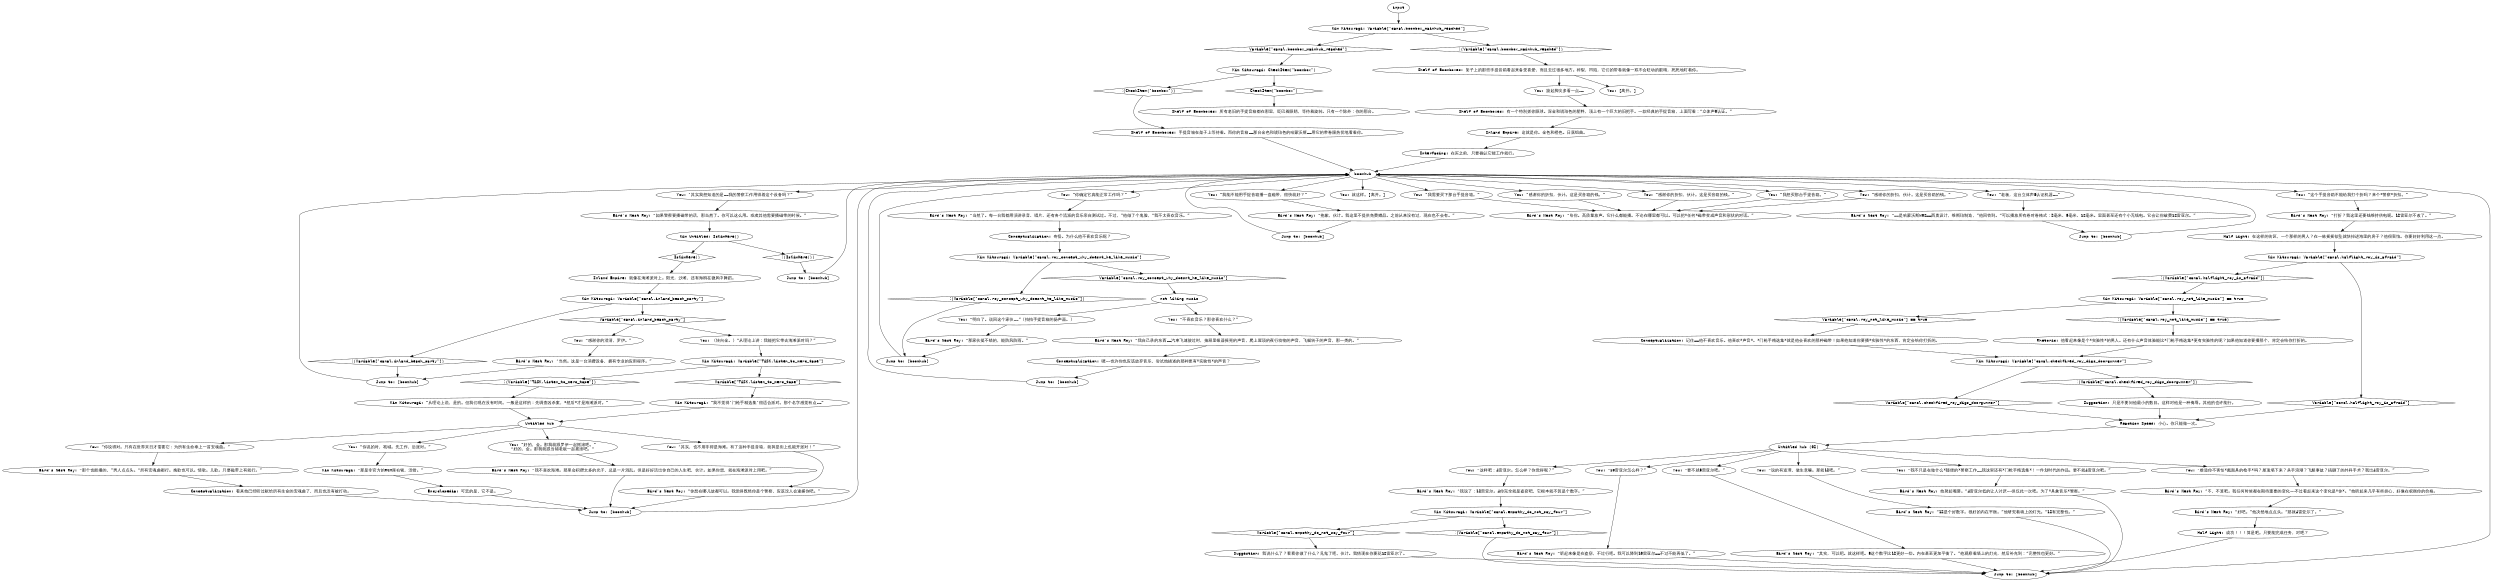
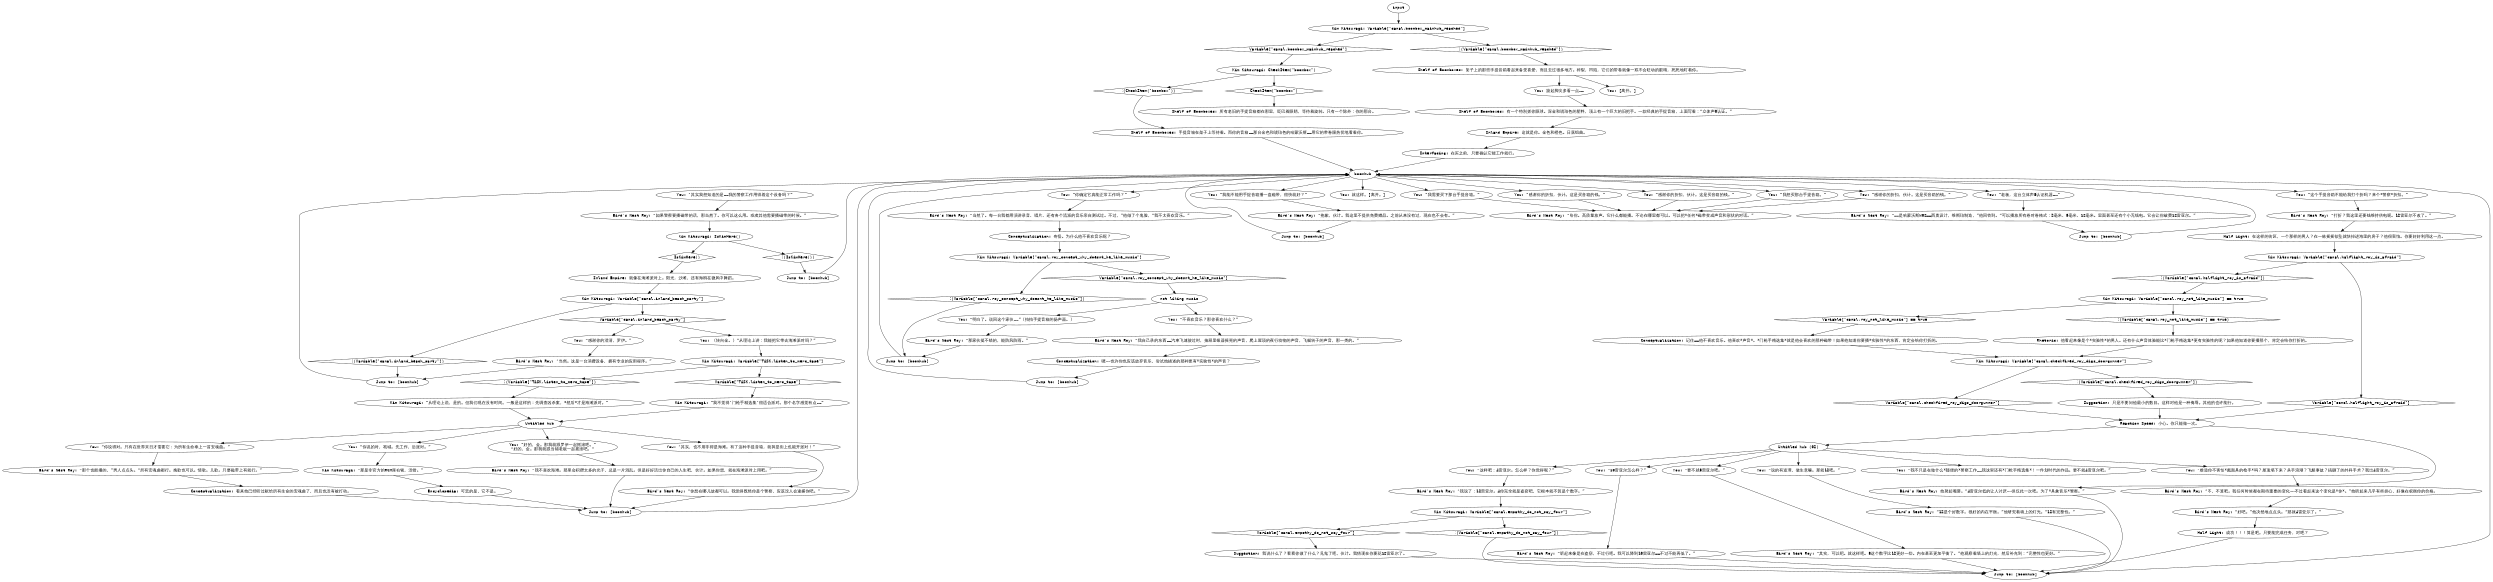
edge "boomhub" -> "You: “其实我想知道的是……我的警察工作用得着这个设备吗？”": removed
node "Kim Untitled: IsKimHere()": label "Kim Untitled: IsKimHere()" -> "Kim Kitsuragi: IsKimHere()"
edge "You: “我不只是在做什么*随便的*警察工作——我这里还有*门枪手精选集*！一件划时代的作品。要不就4雷亚尔吧。”" -> "Bird's Nest Roy: 他努起嘴唇。“4雷亚尔低的让人讨厌……但仅此一次吧。为了*具象音乐*警察。”": now "Reaction Speed: 小心。你只能做一次。" -> "Bird's Nest Roy: 他努起嘴唇。“4雷亚尔低的让人讨厌……但仅此一次吧。为了*具象音乐*警察。”"
